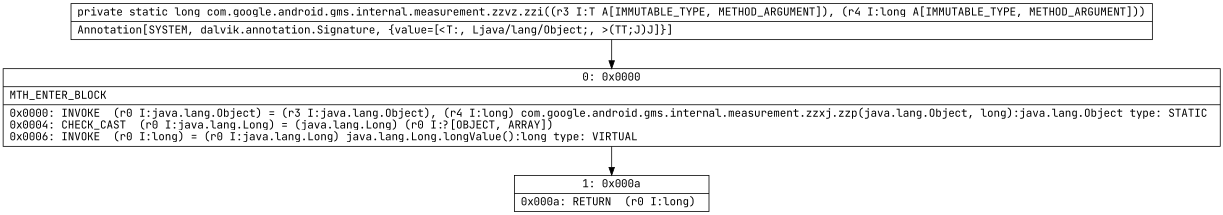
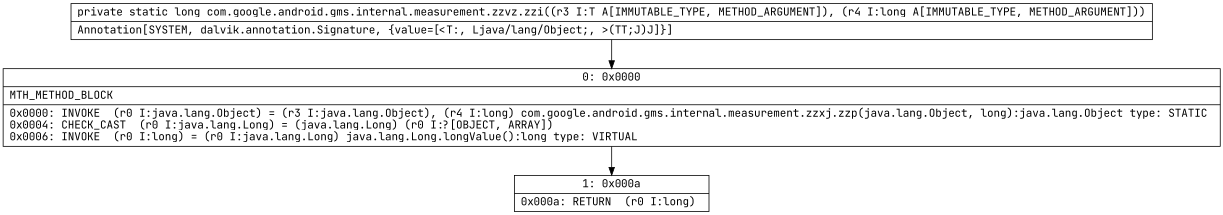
node "0: 0x0000": text "MTH_ENTER_BLOCK" -> "MTH_METHOD_BLOCK"
